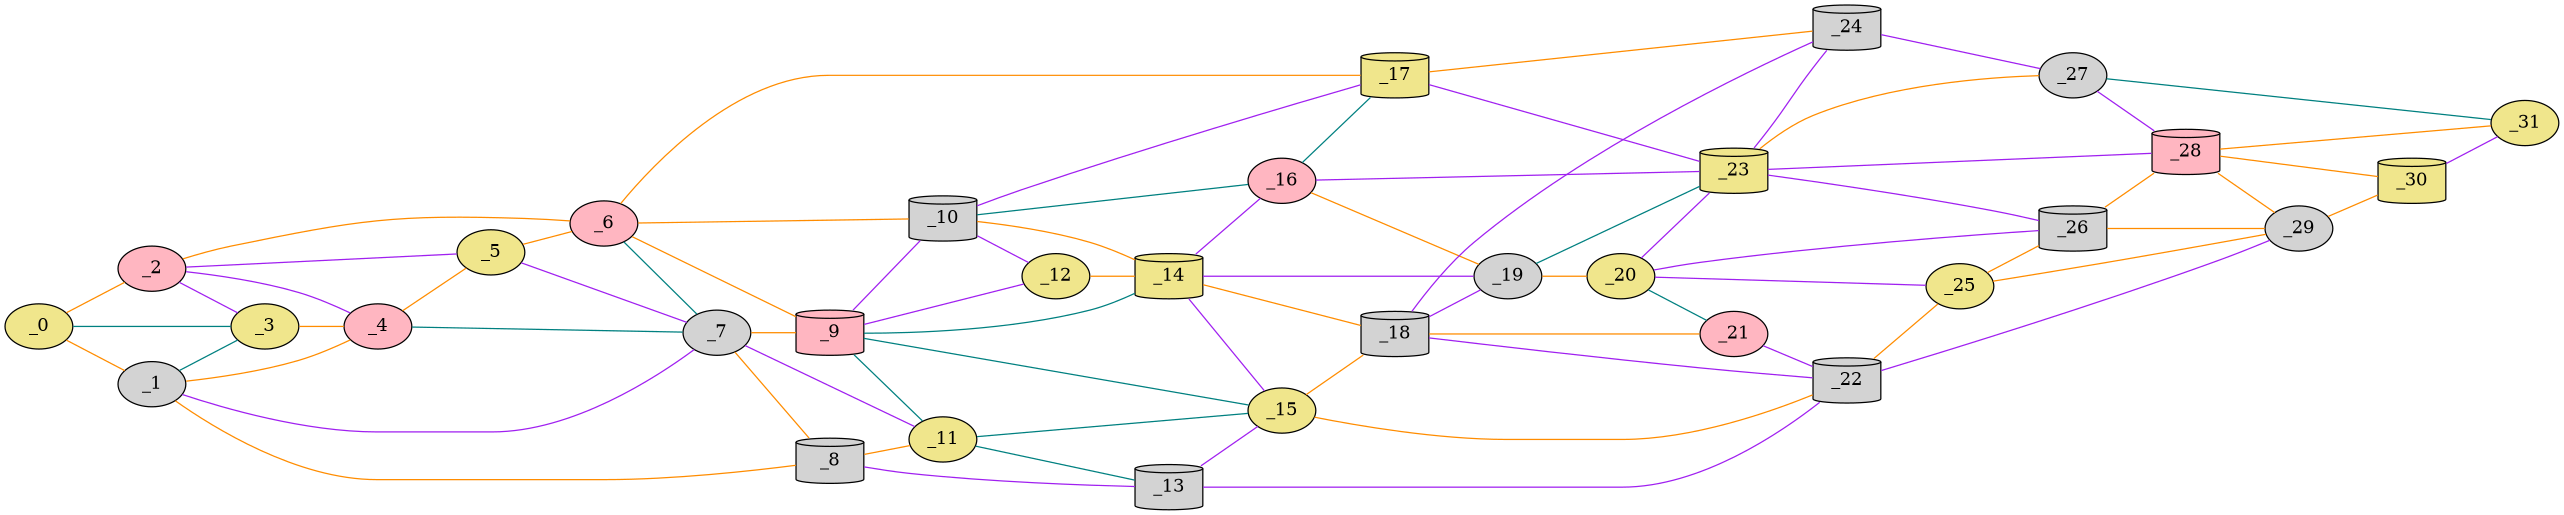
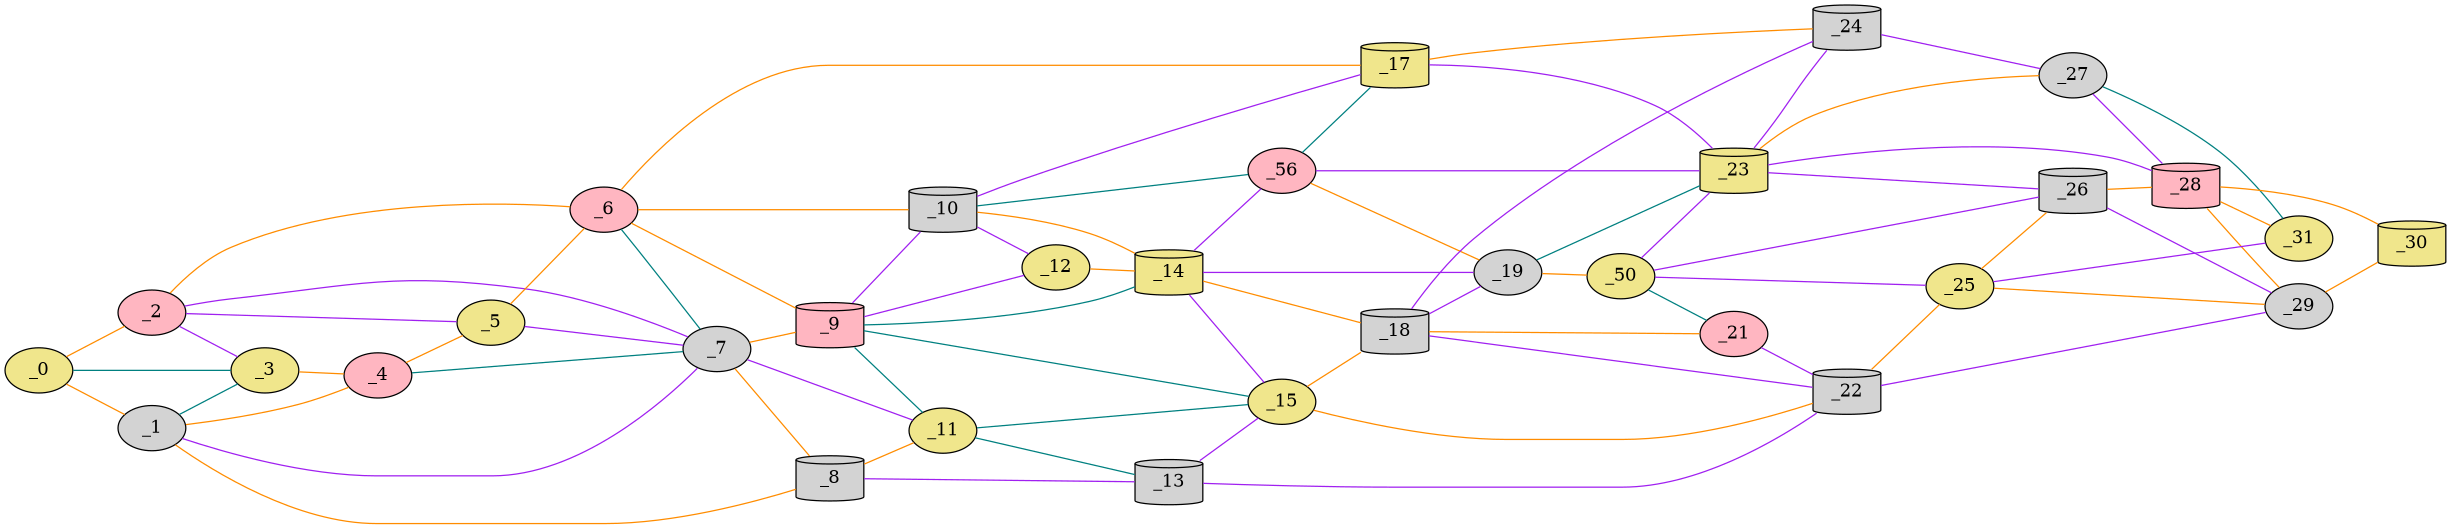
edge "_31" -- "_30": now "_31" -- "_25"
node "_16": label "_16" -> "_56"
edge "_26" -- "_29": color darkorange -> purple
node "_20": label "_20" -> "_50"
edge "_2" -- "_4": now "_2" -- "_7"
